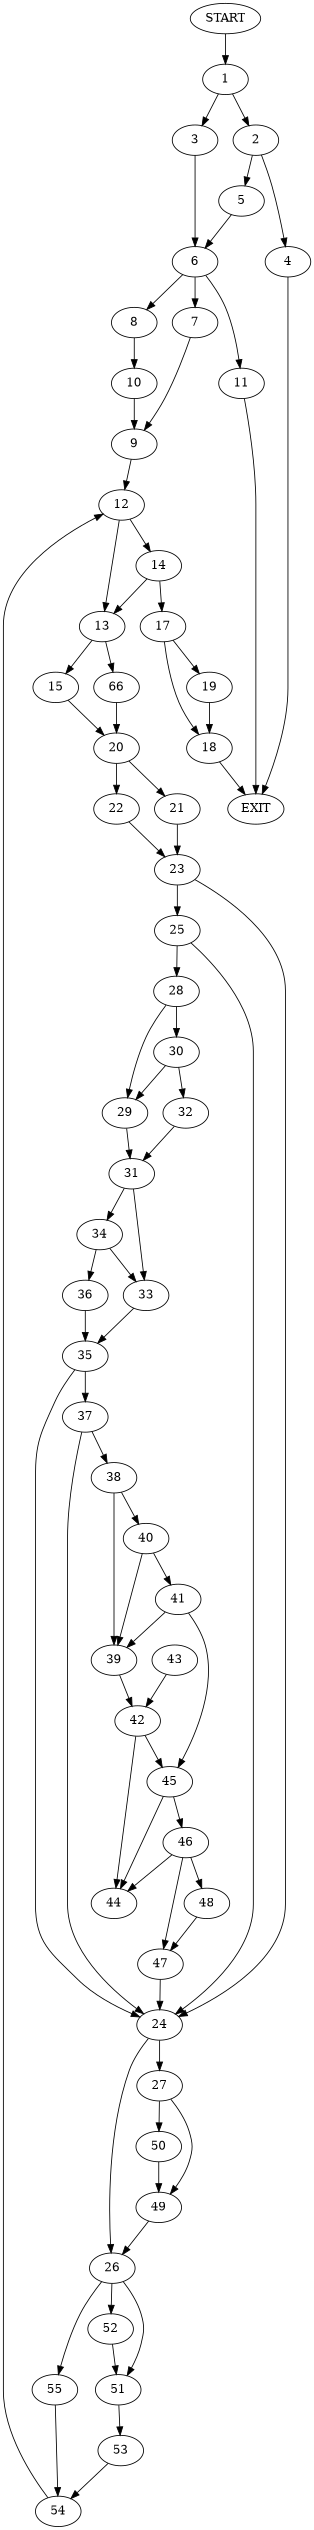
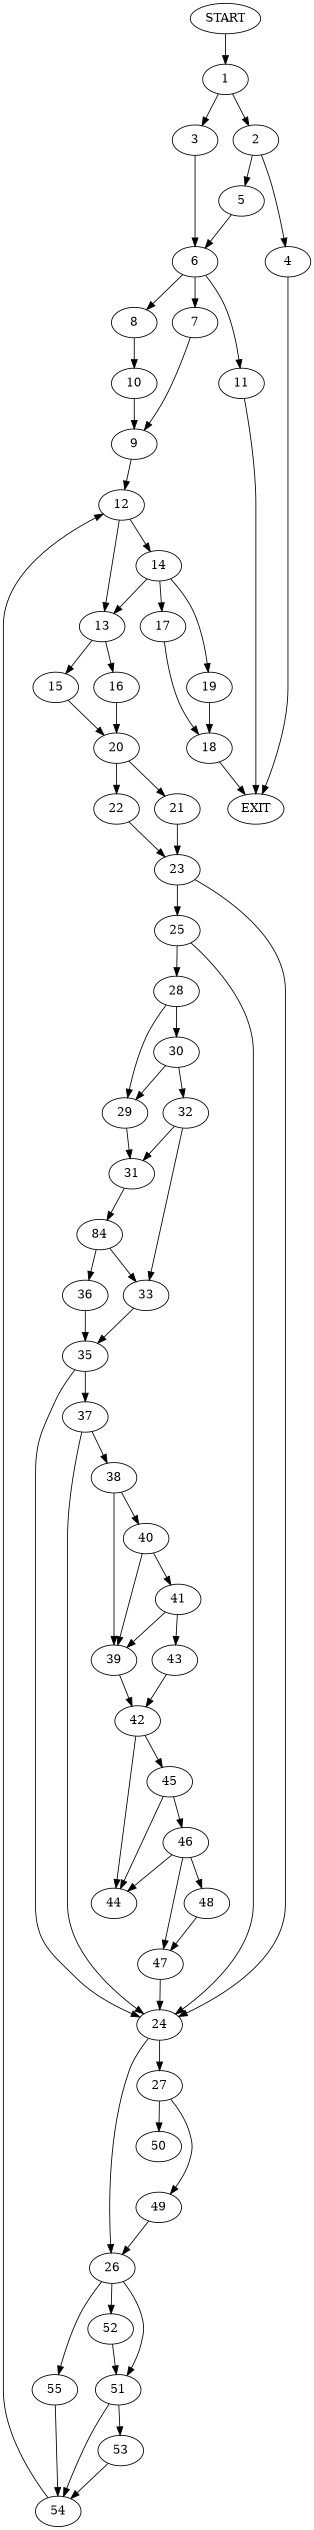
edge "17" -> "19": now "14" -> "19"
node "66": label "66" -> "16"
edge "31" -> "33": now "32" -> "33"
node "34": label "34" -> "84"
edge "41" -> "45": now "41" -> "43"
edge "50" -> "49": removed
edge "51" -> "54": added
